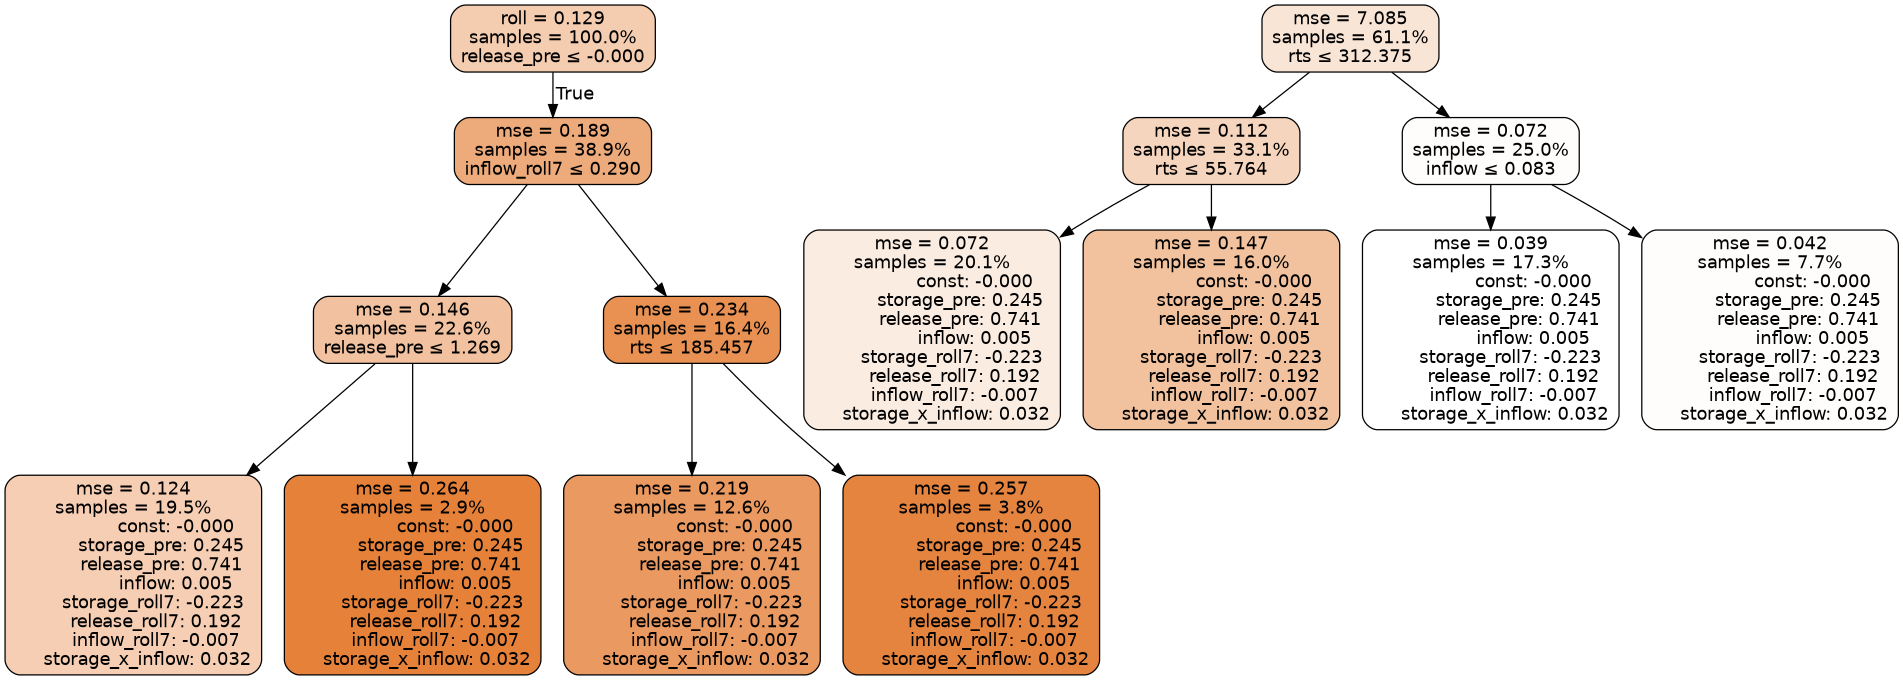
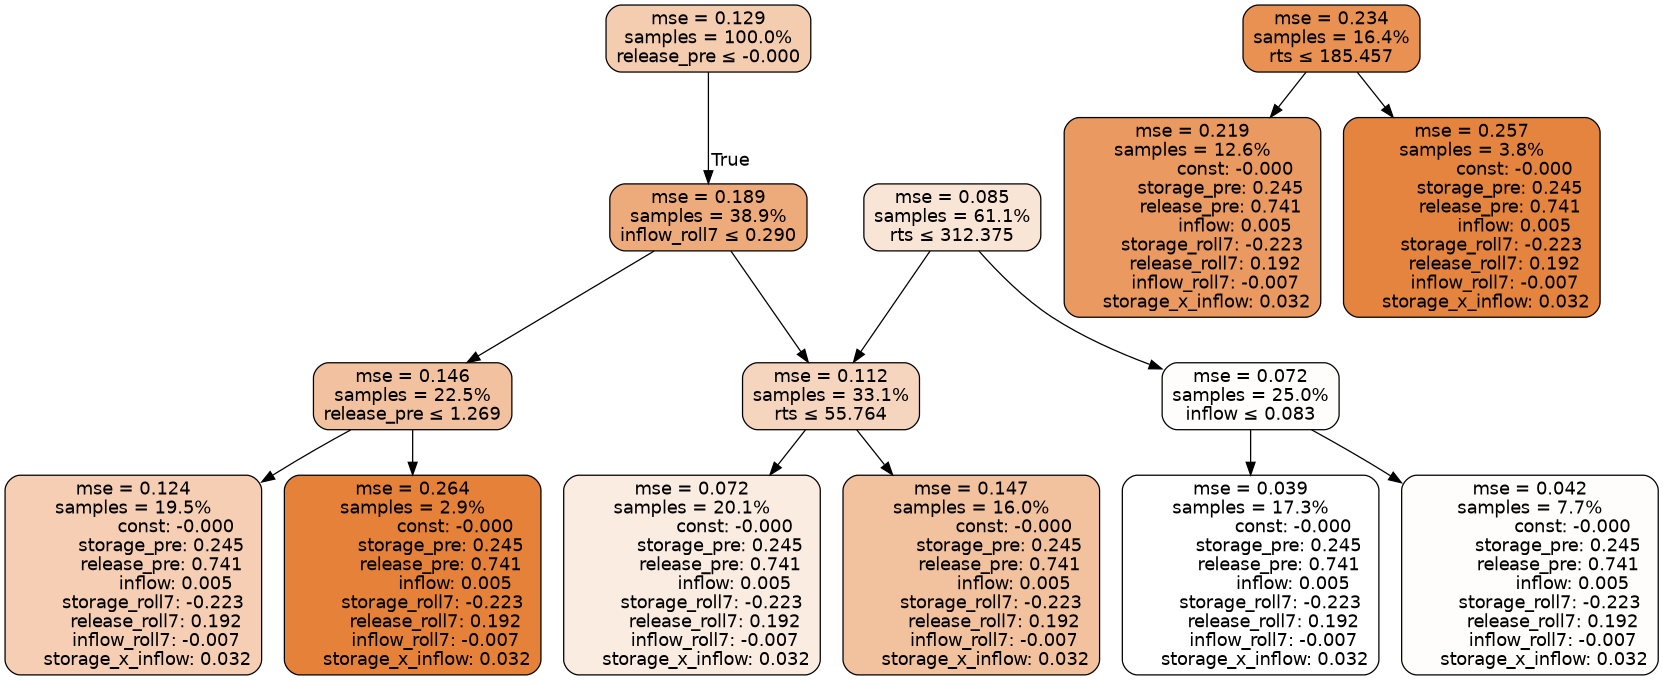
node "roll = 0.129 samples = 100.0% release_pre ≤ -0.000": label "roll = 0.129 samples = 100.0% release_pre ≤ -0.000" -> "mse = 0.129 samples = 100.0% release_pre ≤ -0.000"
node "mse = 7.085 samples = 61.1% rts ≤ 312.375": label "mse = 7.085 samples = 61.1% rts ≤ 312.375" -> "mse = 0.085 samples = 61.1% rts ≤ 312.375"
edge "mse = 0.189 samples = 38.9% inflow_roll7 ≤ 0.290" -> "mse = 0.234 samples = 16.4% rts ≤ 185.457": now "mse = 0.189 samples = 38.9% inflow_roll7 ≤ 0.290" -> "mse = 0.112 samples = 33.1% rts ≤ 55.764"
node "mse = 0.146 samples = 22.6% release_pre ≤ 1.269": label "mse = 0.146 samples = 22.6% release_pre ≤ 1.269" -> "mse = 0.146 samples = 22.5% release_pre ≤ 1.269"
